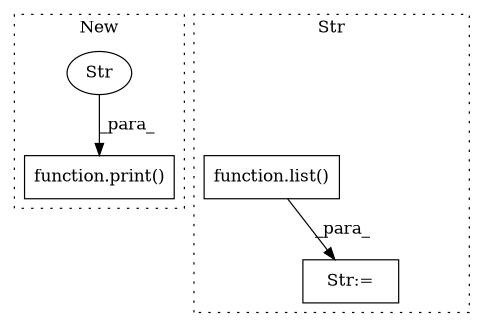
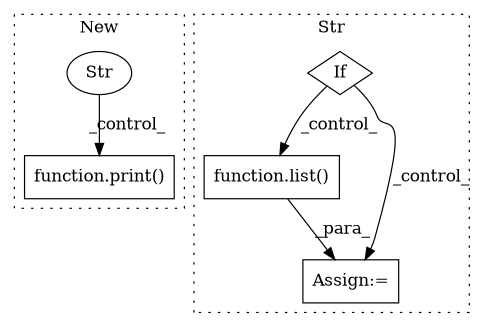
node "If": added
edge "Str" -> "function.print()": label "_para_" -> "_control_"
node "Str:=": label "Str:=" -> "Assign:="
